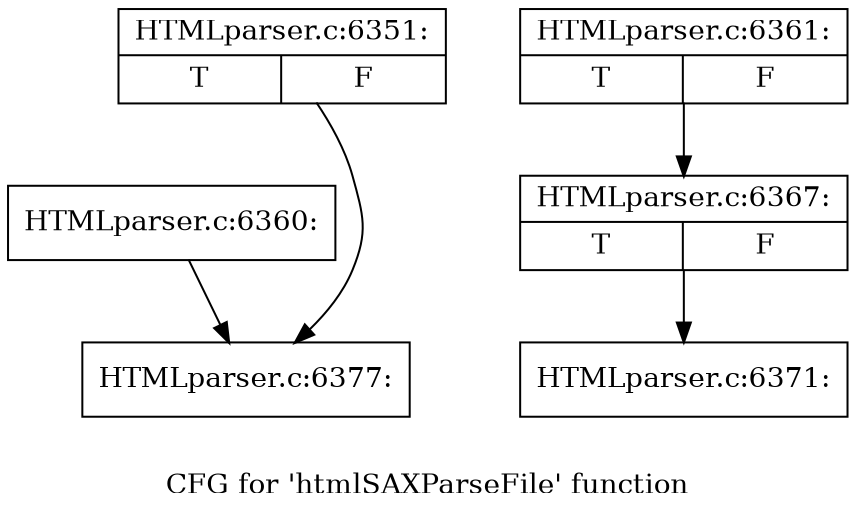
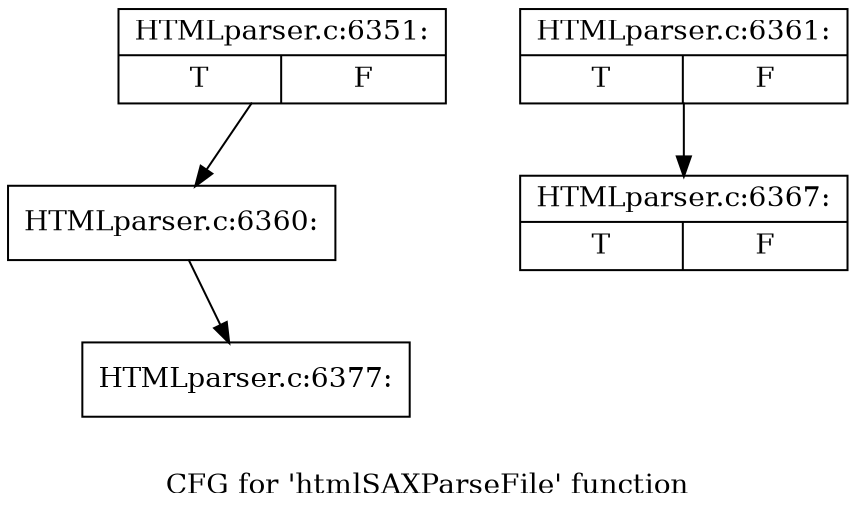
edge "HTMLparser.c:6351:" -> "HTMLparser.c:6377:": now "HTMLparser.c:6351:" -> "HTMLparser.c:6360:"
node "HTMLparser.c:6371:": removed
